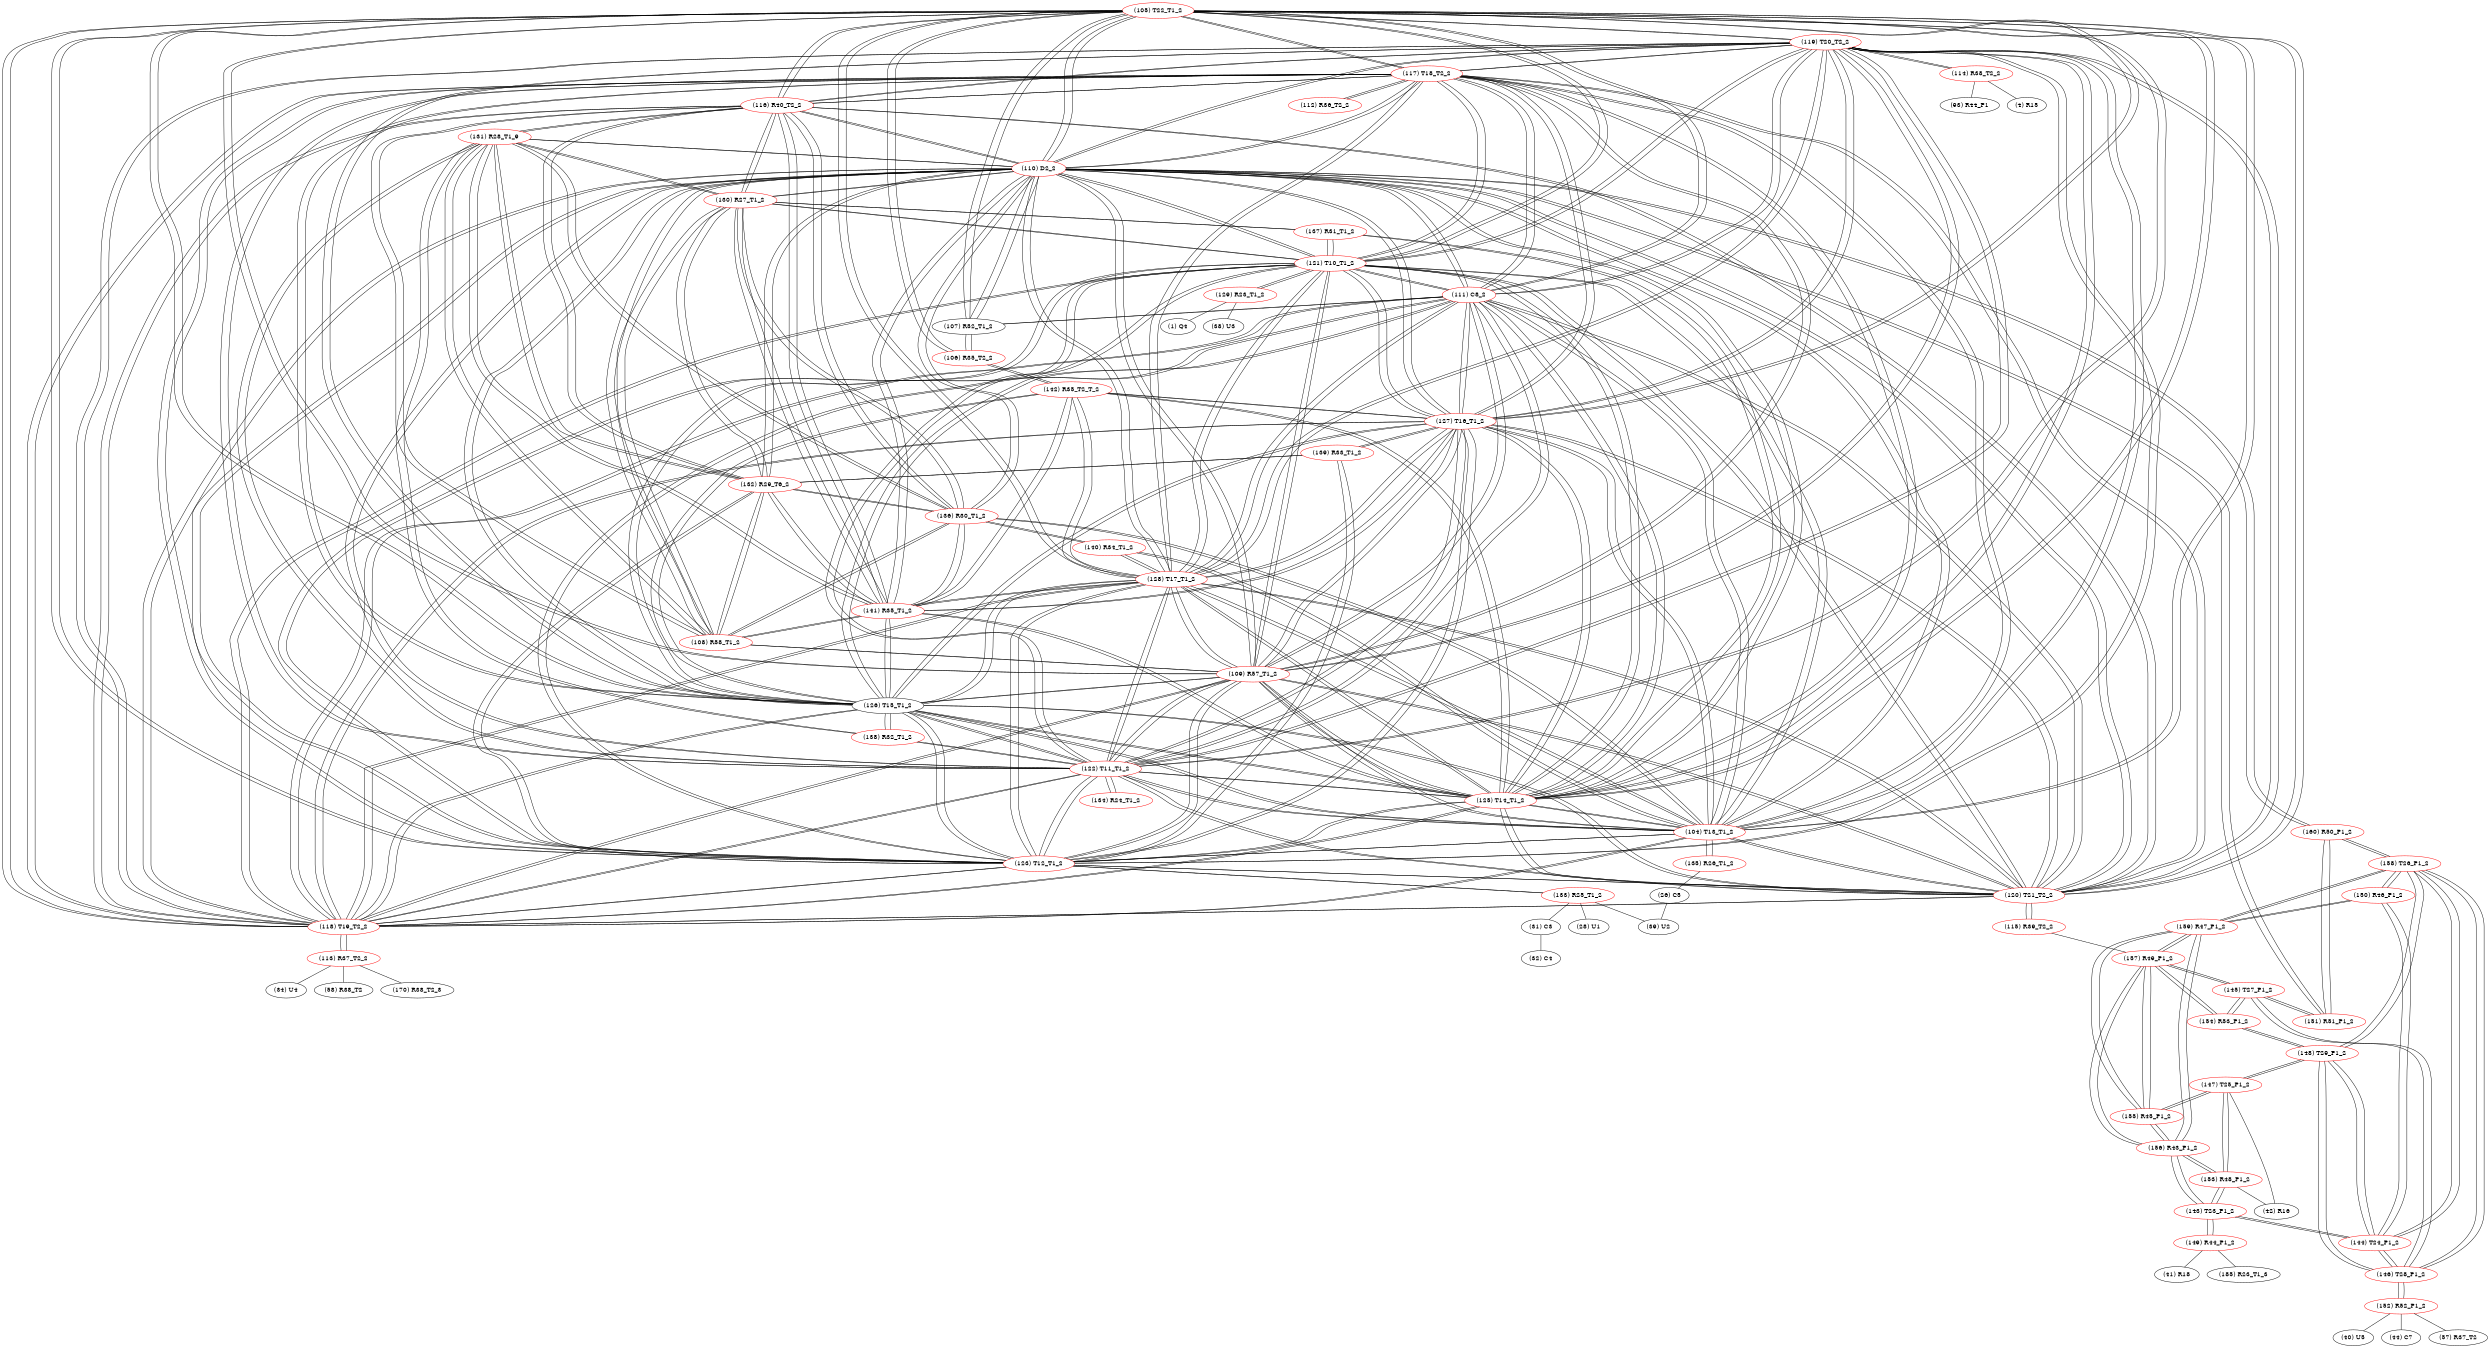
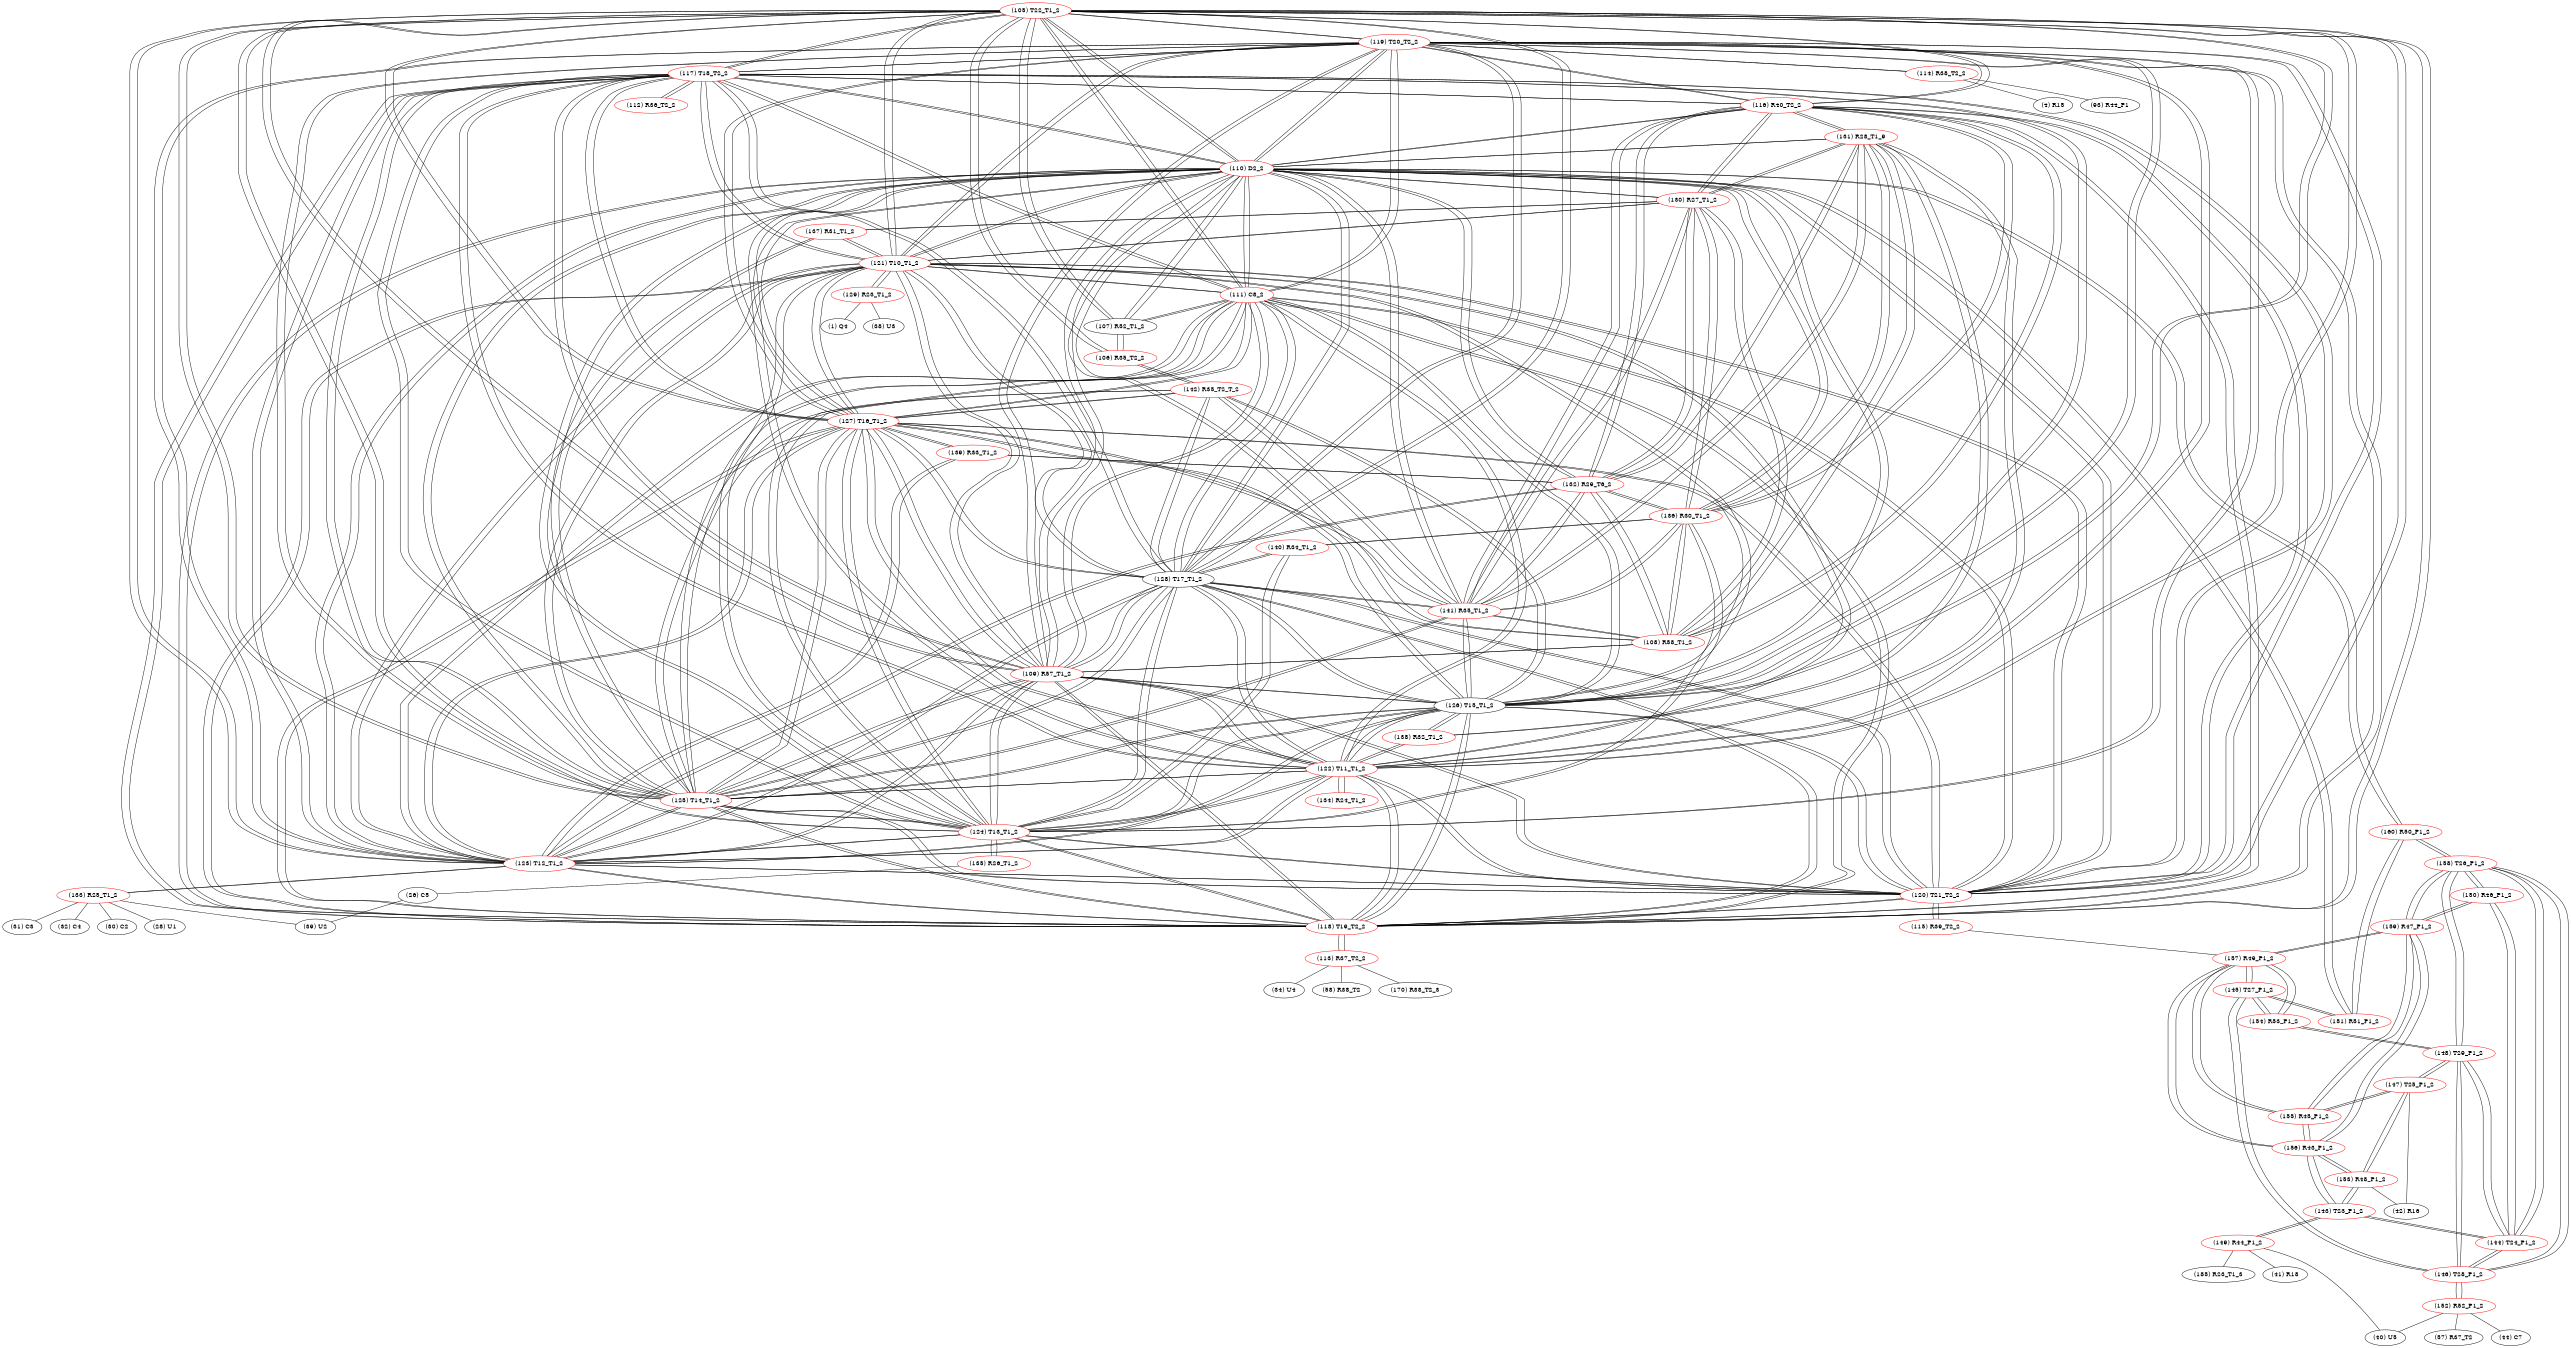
node "(128) T17_T1_2": color red -> black
node "(104) T13_T1_2": label "(104) T13_T1_2" -> "(124) T13_T1_2"
node "(30) C2": added
edge "(31) C3" -- "(32) C4": now "(133) R25_T1_2" -- "(32) C4"
edge "(149) R44_P1_2" -- "(40) U5": added
